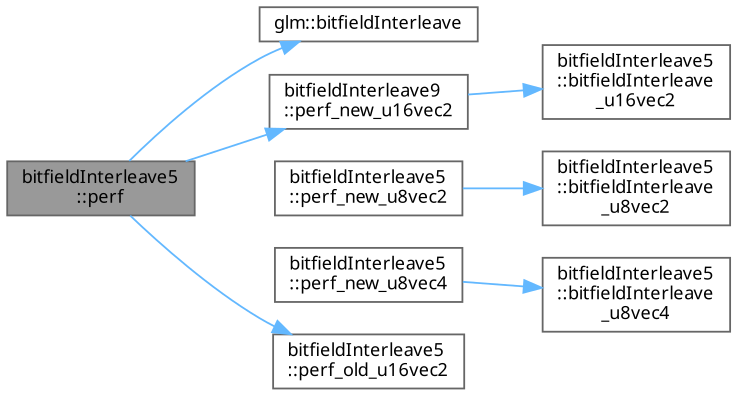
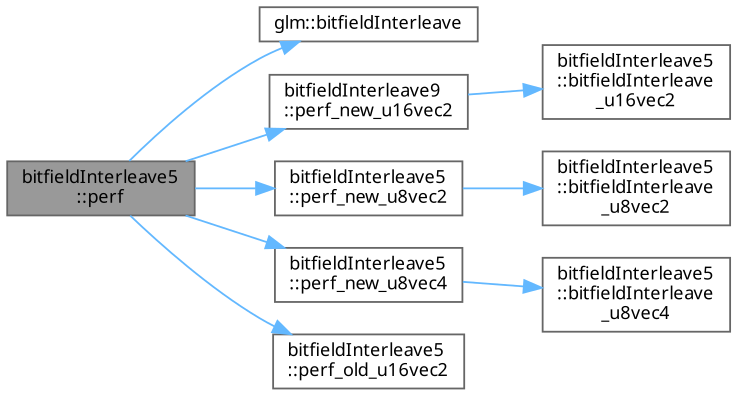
edge "bitfieldInterleave5 ::perf" -> "bitfieldInterleave5 ::perf_new_u8vec2": added
edge "bitfieldInterleave5 ::perf" -> "bitfieldInterleave5 ::perf_new_u8vec4": added
